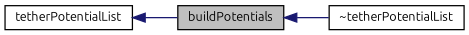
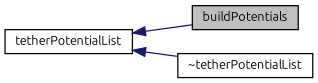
edge "~tetherPotentialList" -> "buildPotentials": now "~tetherPotentialList" -> "tetherPotentialList"
